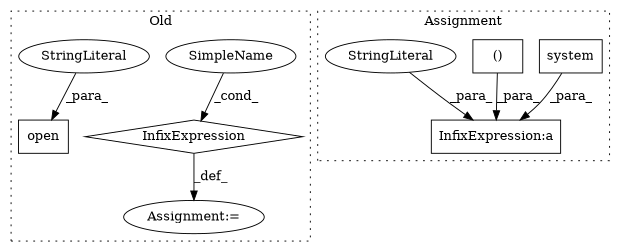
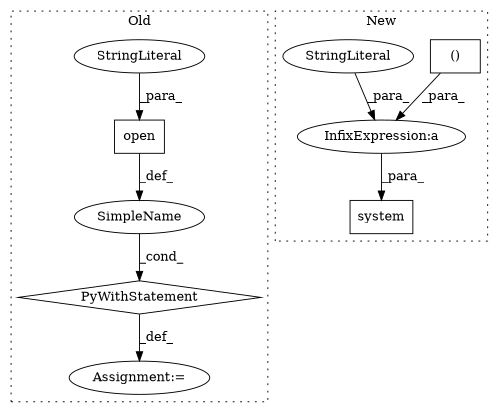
cluster "Assignment": label "Assignment" -> "New"
edge "system" -> "InfixExpression:a": reversed
node "InfixExpression": label "InfixExpression" -> "PyWithStatement"
node "InfixExpression:a": shape box -> ellipse
edge "open" -> "SimpleName": added, label "_def_"
